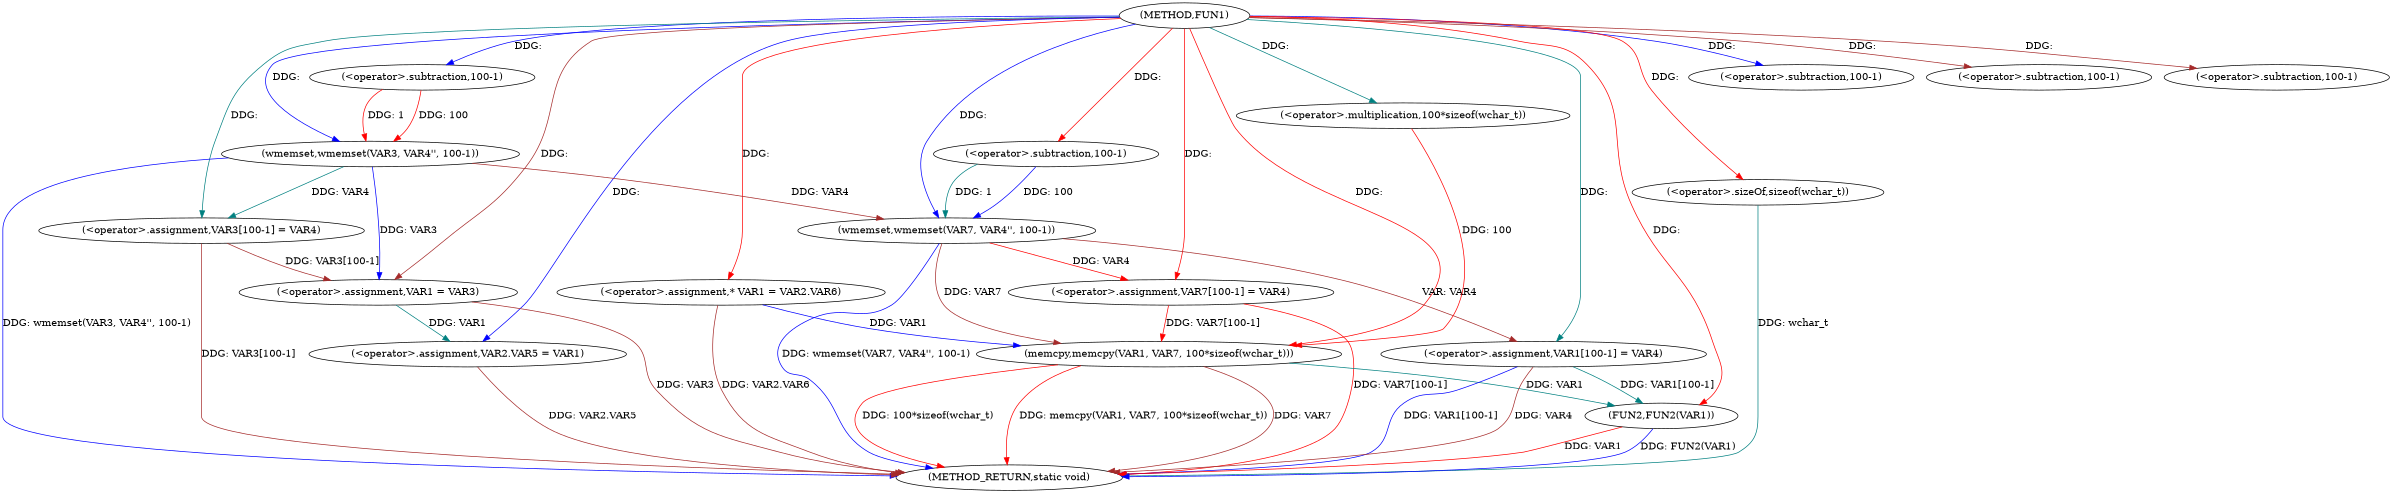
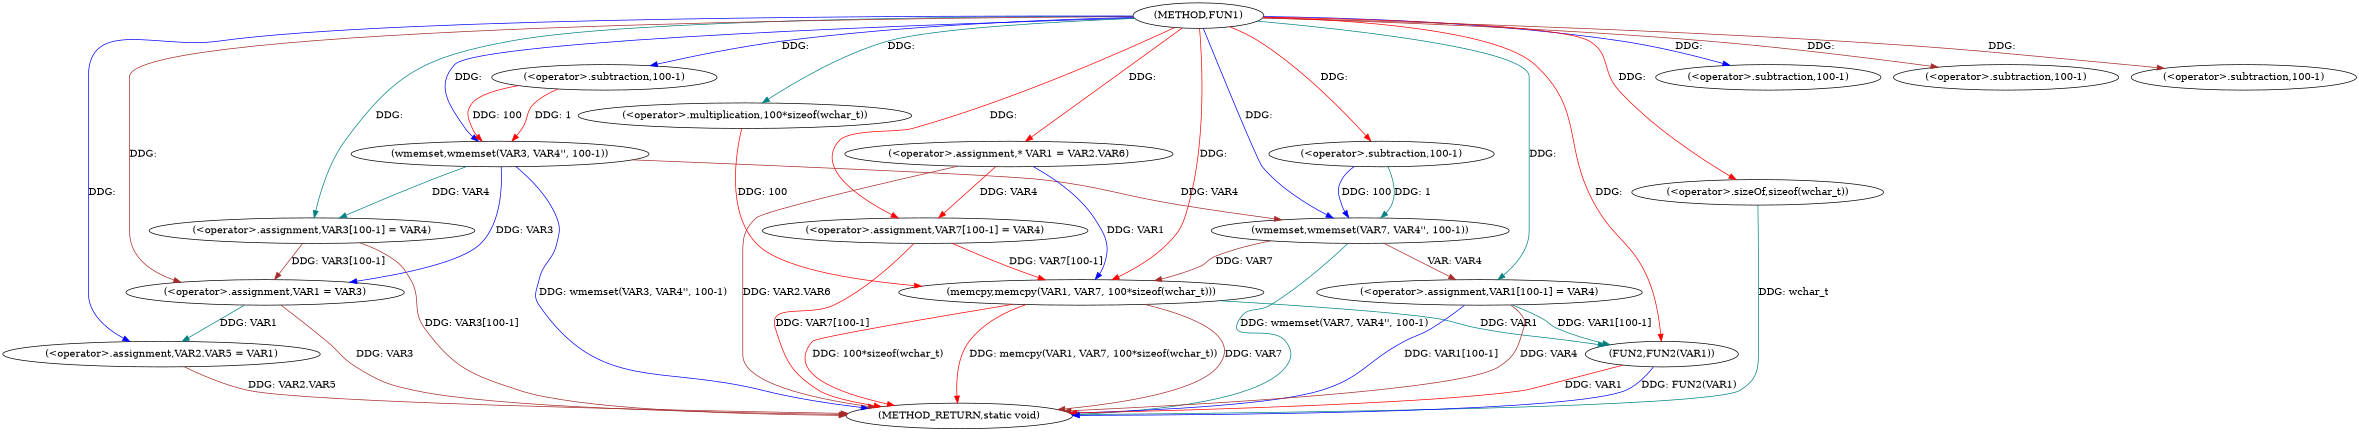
edge "(wmemset,wmemset(VAR7, VAR4'', 100-1))" -> "(<operator>.assignment,VAR7[100-1] = VAR4)": now "(<operator>.assignment,* VAR1 = VAR2.VAR6)" -> "(<operator>.assignment,VAR7[100-1] = VAR4)"
edge "(wmemset,wmemset(VAR7, VAR4'', 100-1))" -> "(METHOD_RETURN,static void)": color blue -> teal
